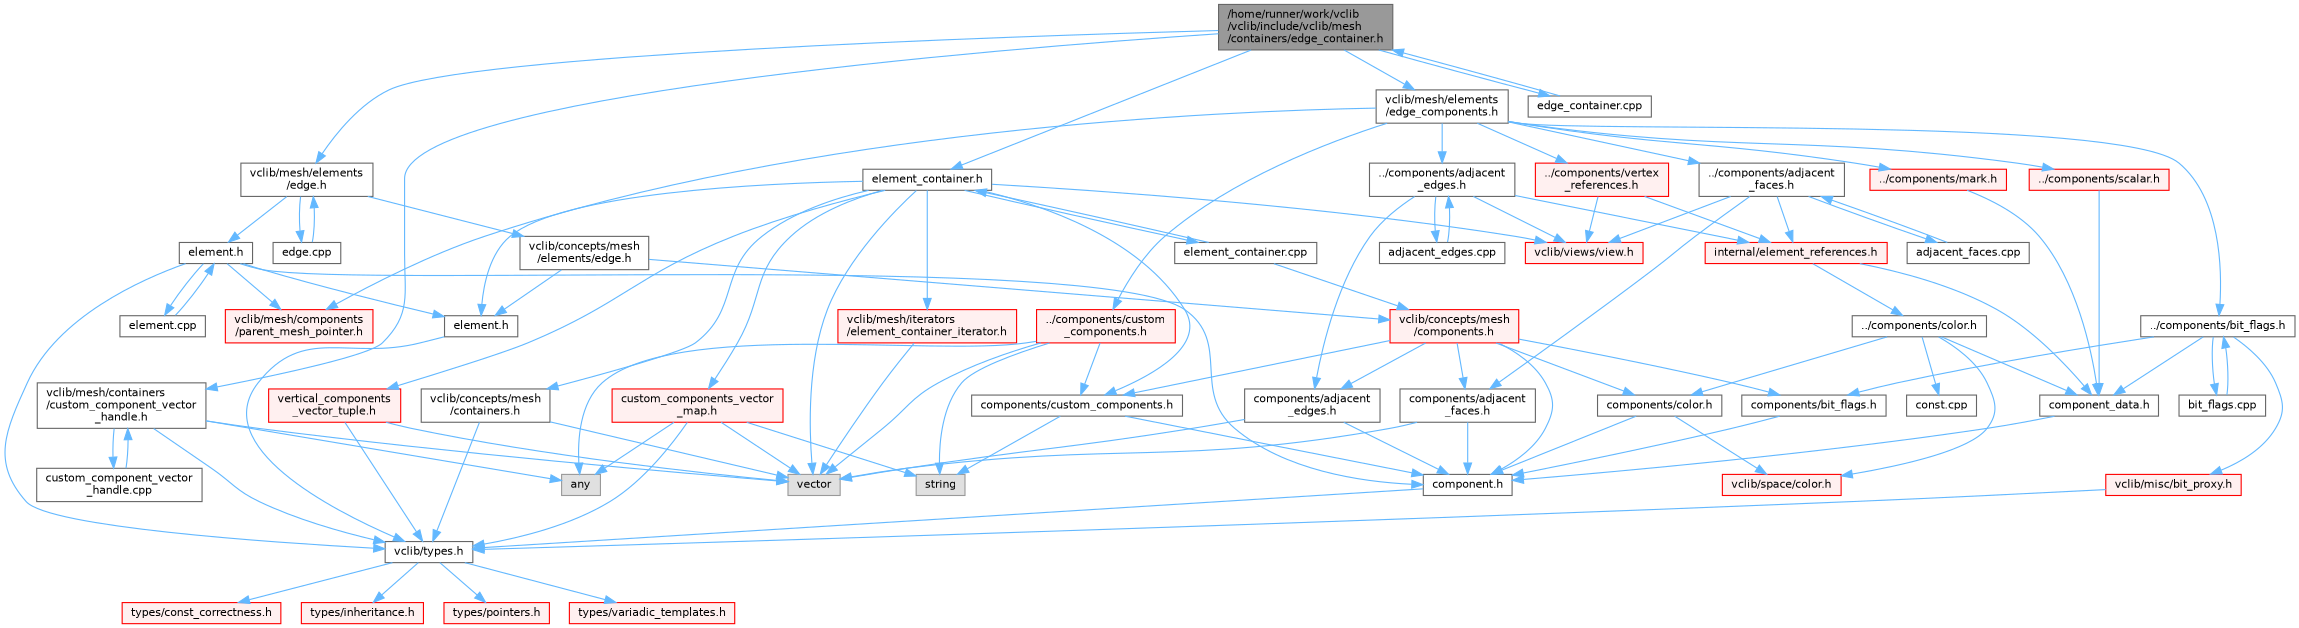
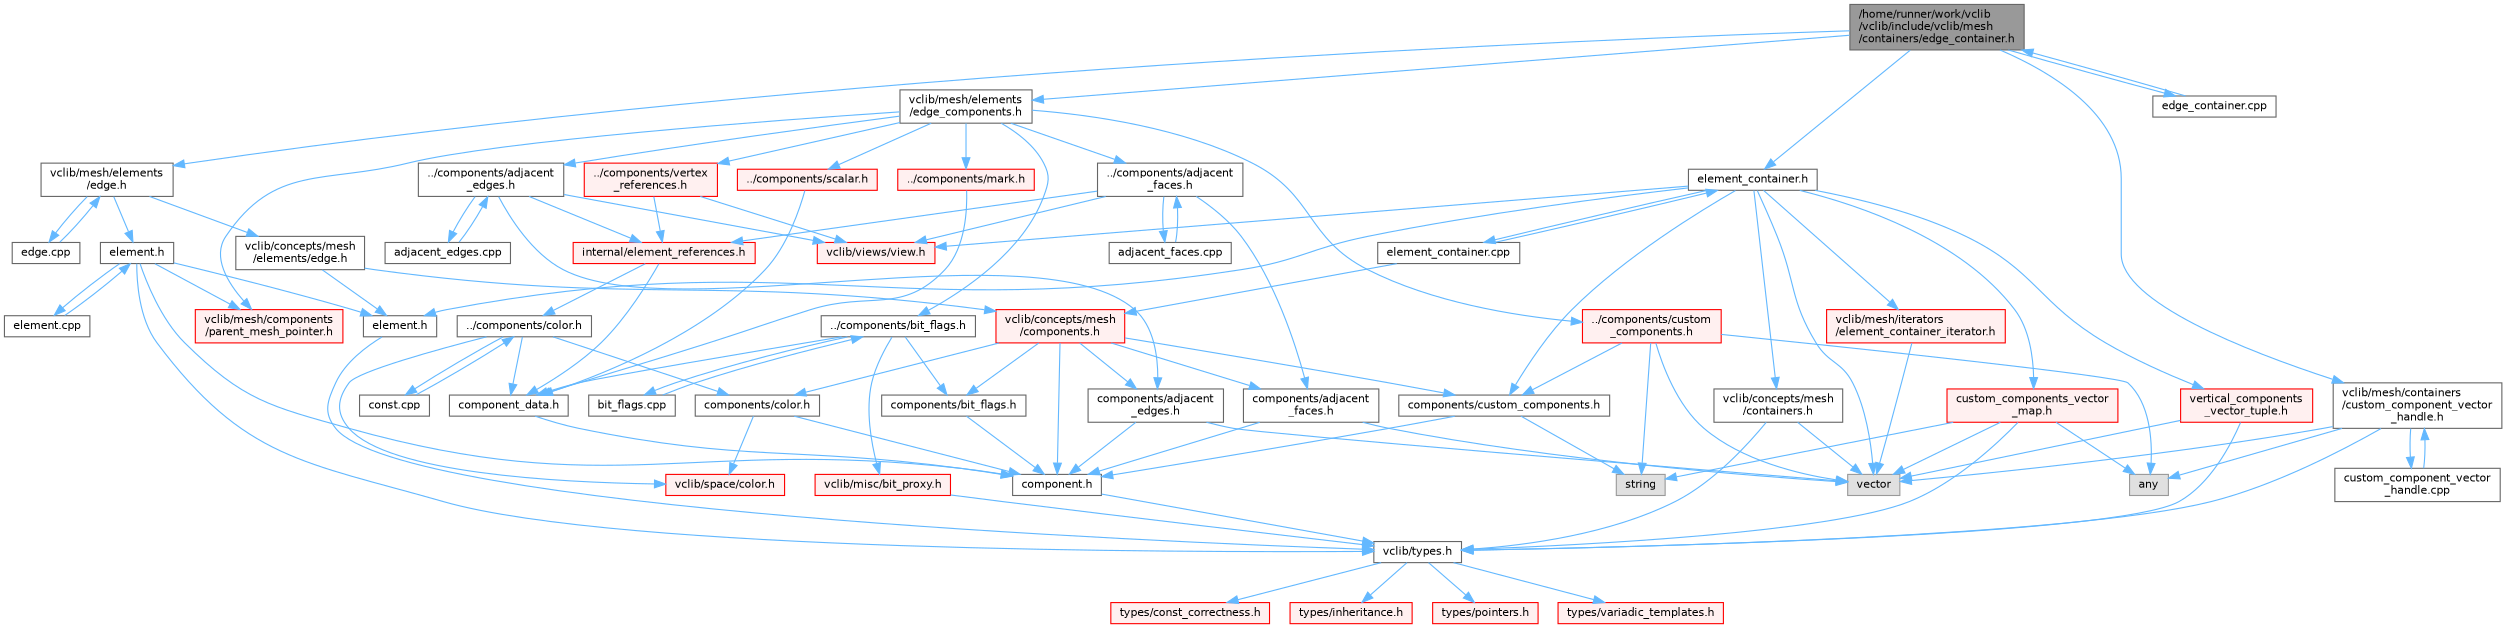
edge "const.cpp" -> "../components/color.h": added
